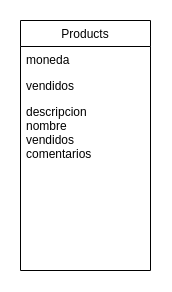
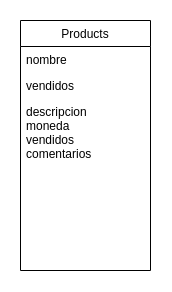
node "moneda": label "moneda" -> "nombre"
node "descripcion nombre vendidos comentarios": label "descripcion nombre vendidos comentarios" -> "descripcion moneda vendidos comentarios"
